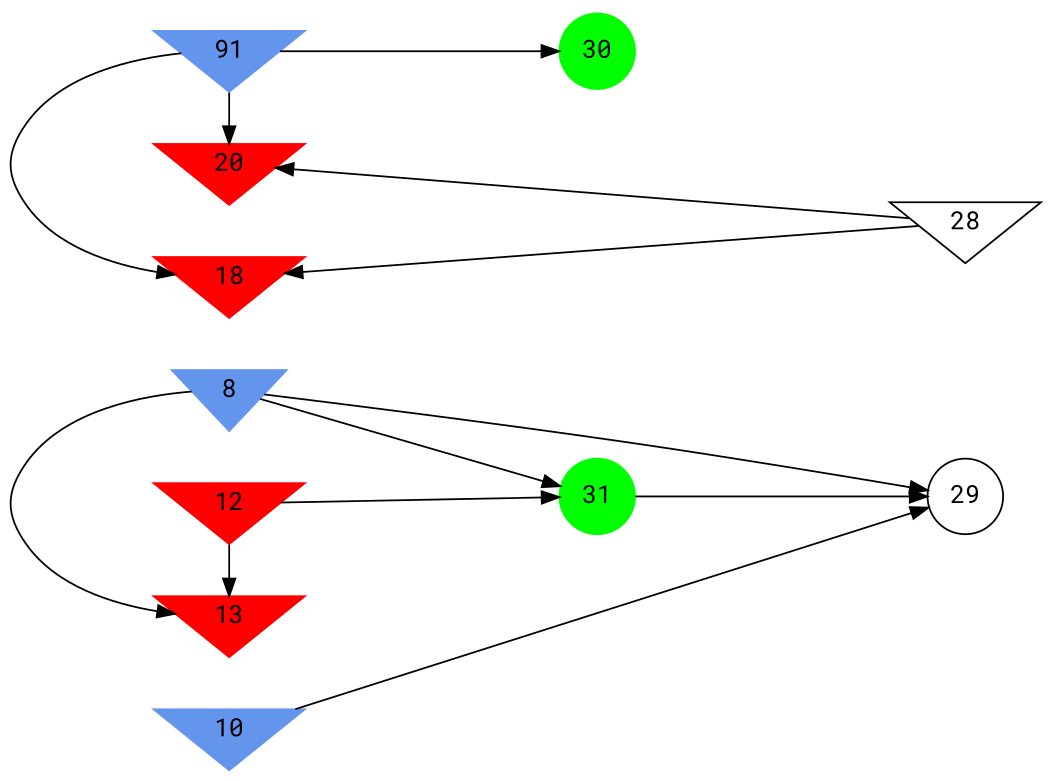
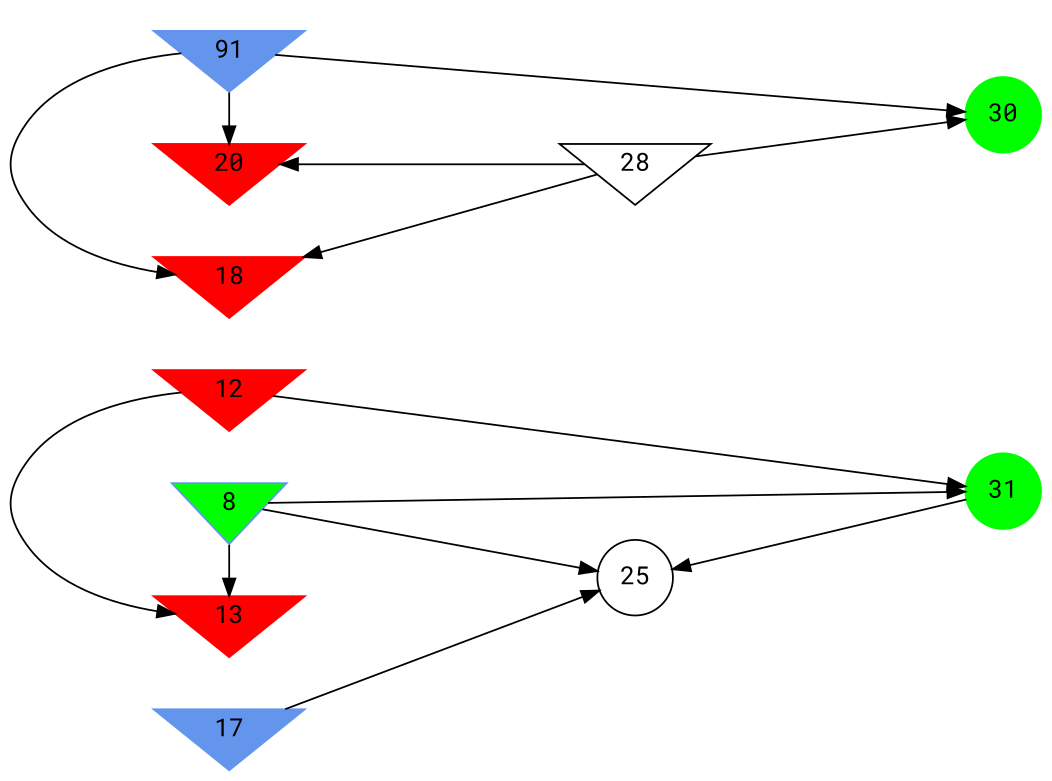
edge "28" -> "30": added
node "8": fillcolor cornflowerblue -> green
node "29": label "29" -> "25"
node "10": label "10" -> "17"
